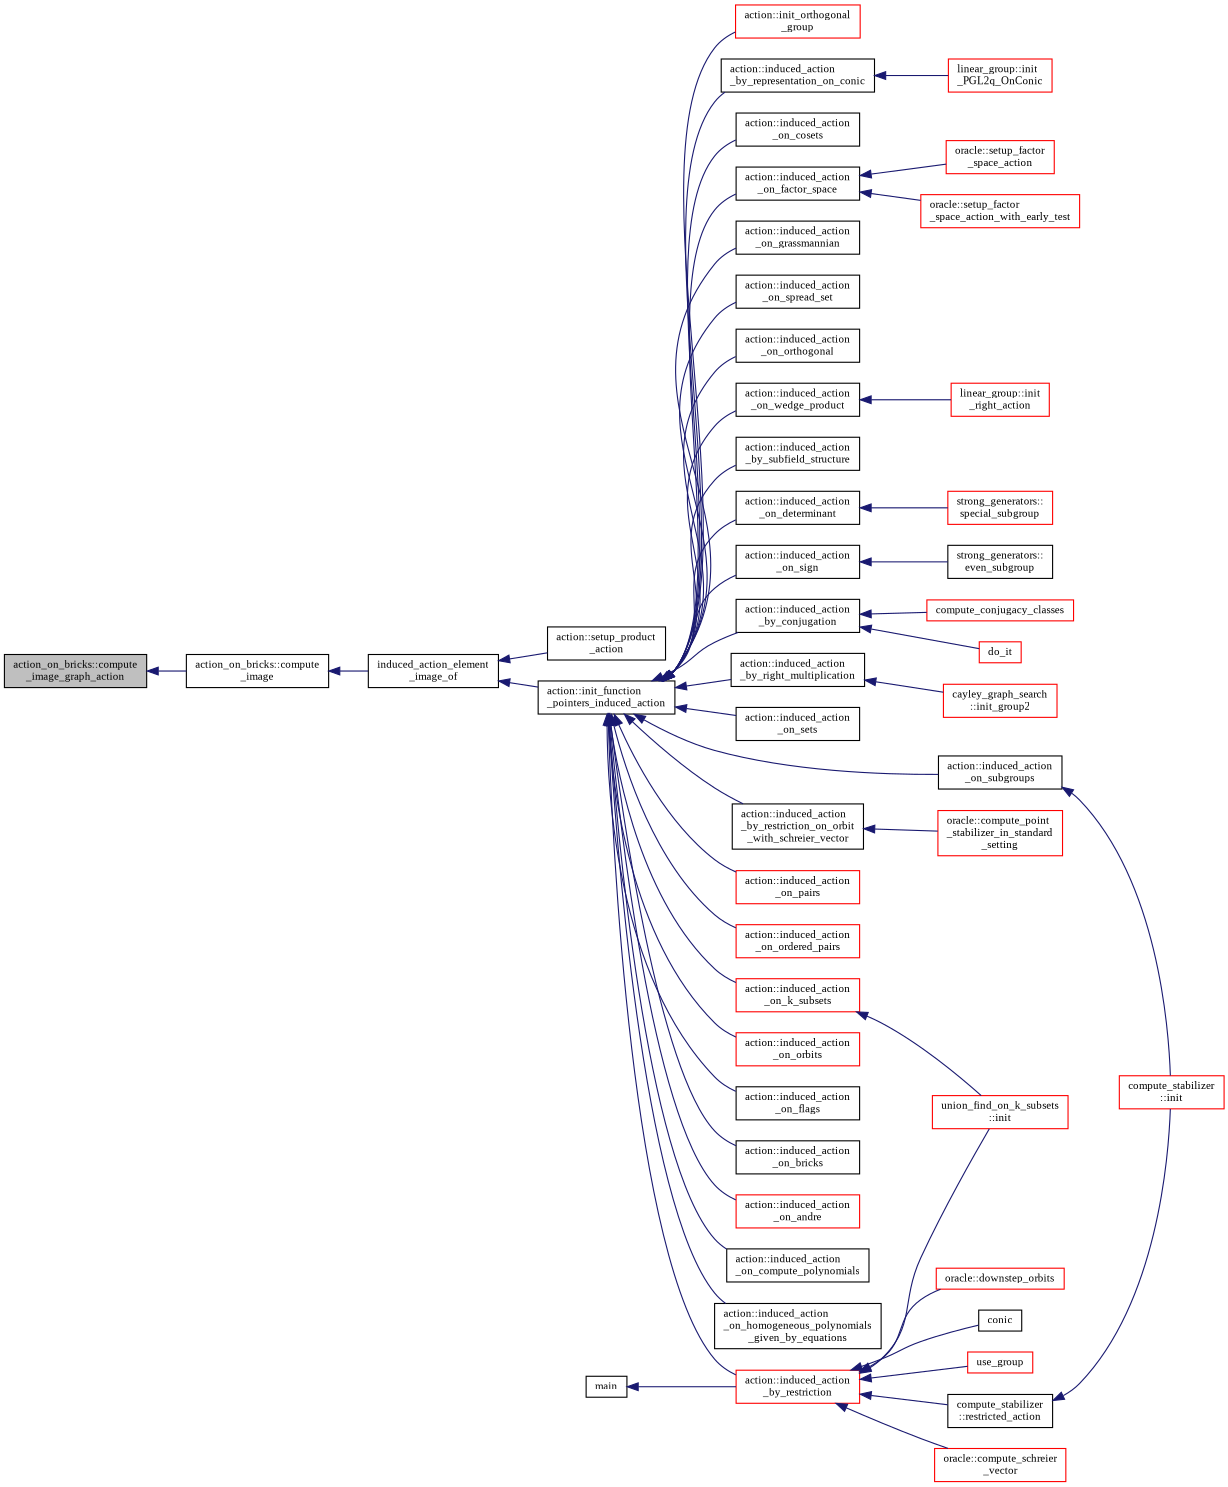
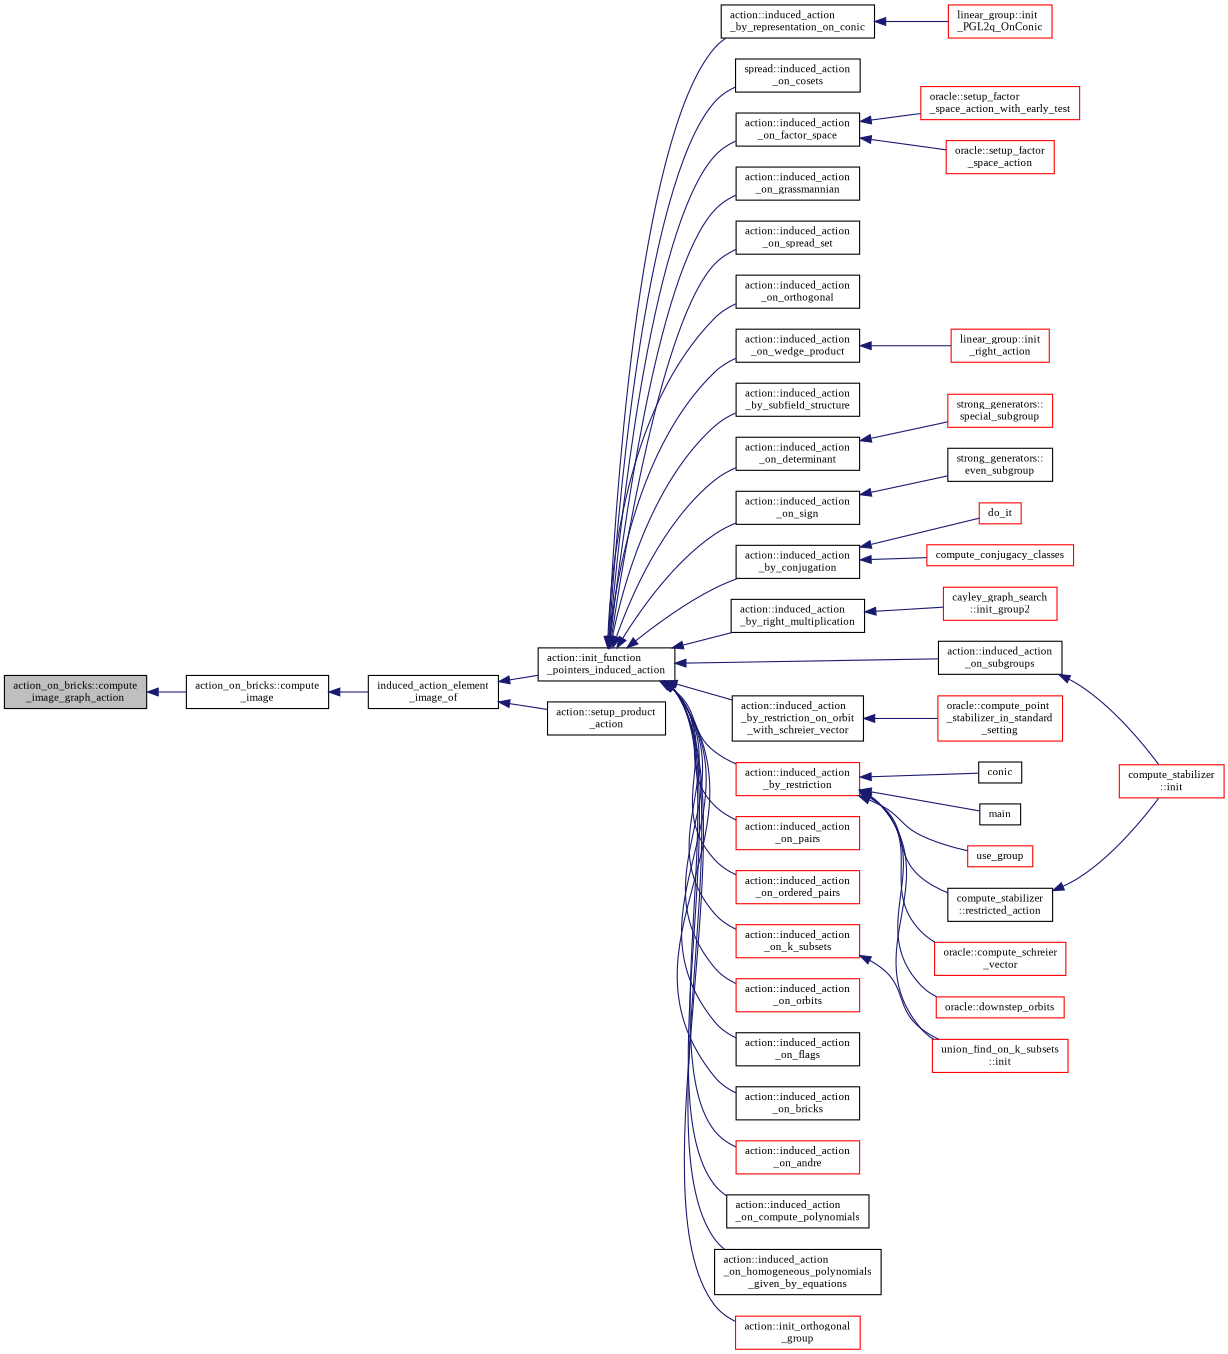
node "action::induced_action _on_cosets": label "action::induced_action _on_cosets" -> "spread::induced_action _on_cosets"
node "action::induced_action _on_sets": removed
edge "action::induced_action _by_restriction" -> "main": reversed
